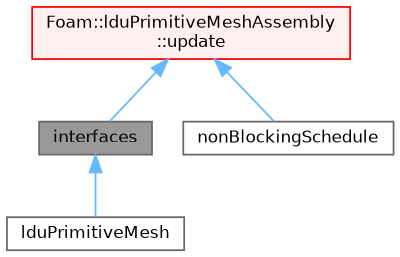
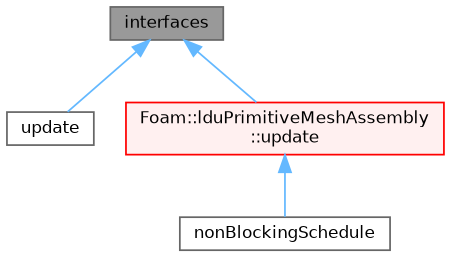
edge "interfaces" -> "Foam::lduPrimitiveMeshAssembly ::update": reversed
node "lduPrimitiveMesh": label "lduPrimitiveMesh" -> "update"
